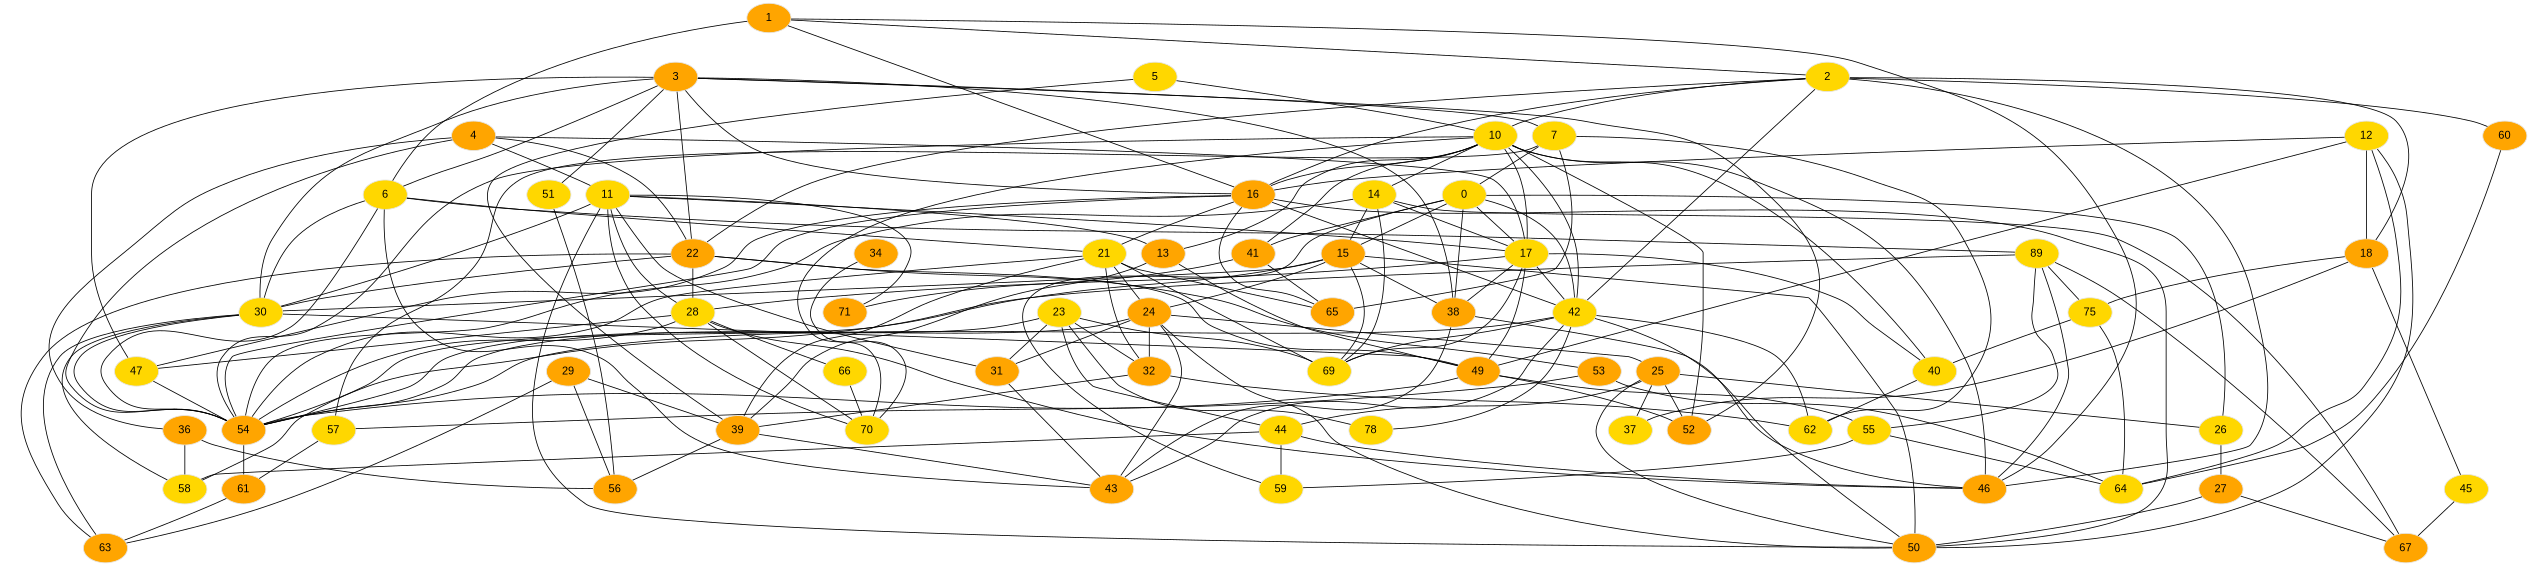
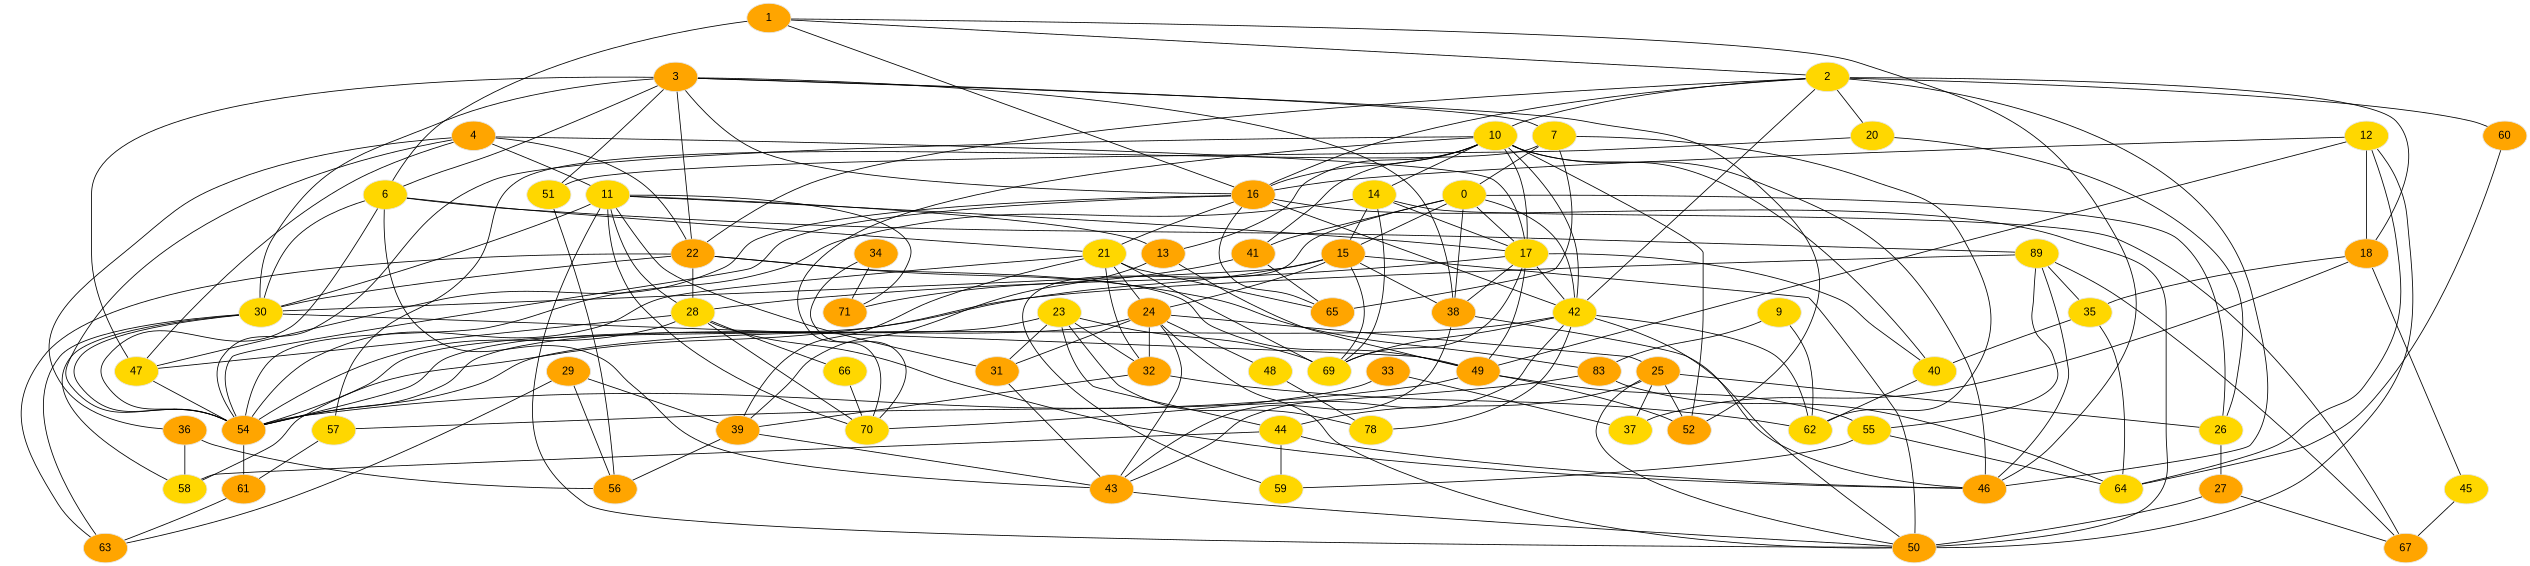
node "5": removed
node "20": added
edge "4" -- "47": added
edge "34" -- "71": added
node "9": added
node "75": label "75" -> "35"
node "48": added
node "33": added
node "53": label "53" -> "83"
edge "43" -- "50": added
